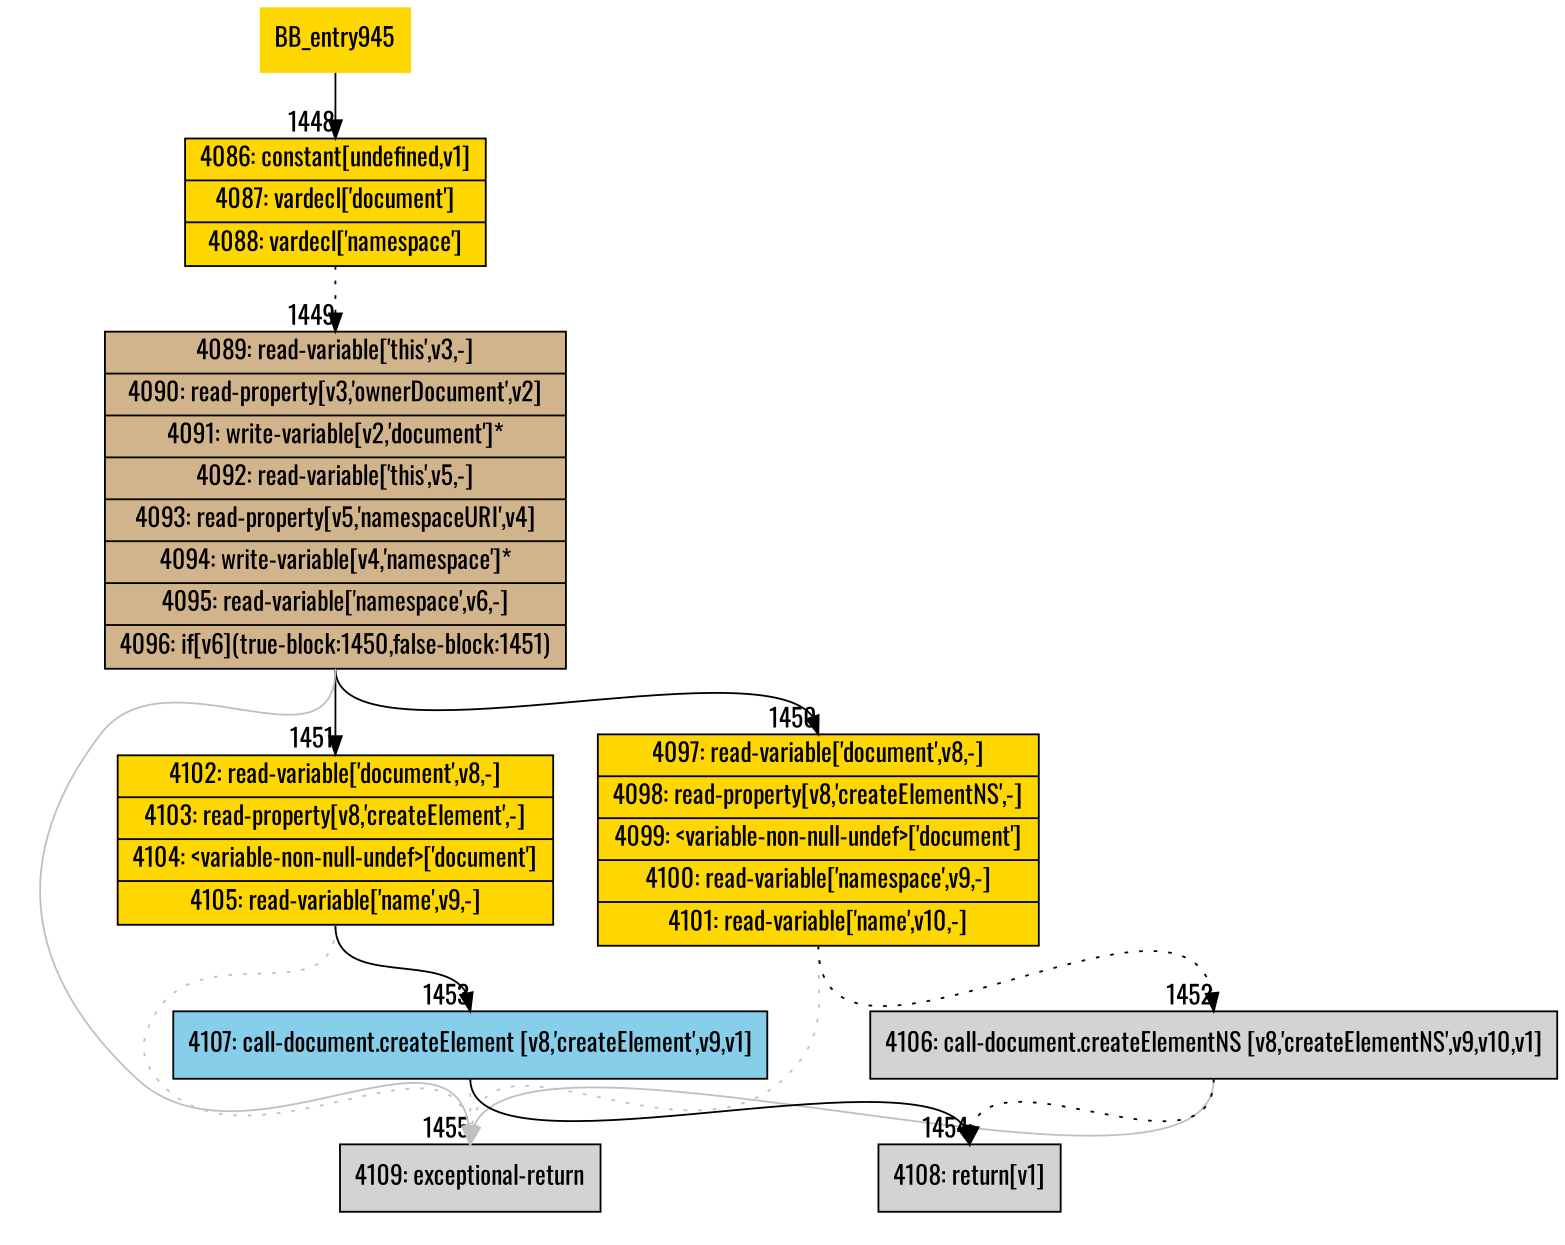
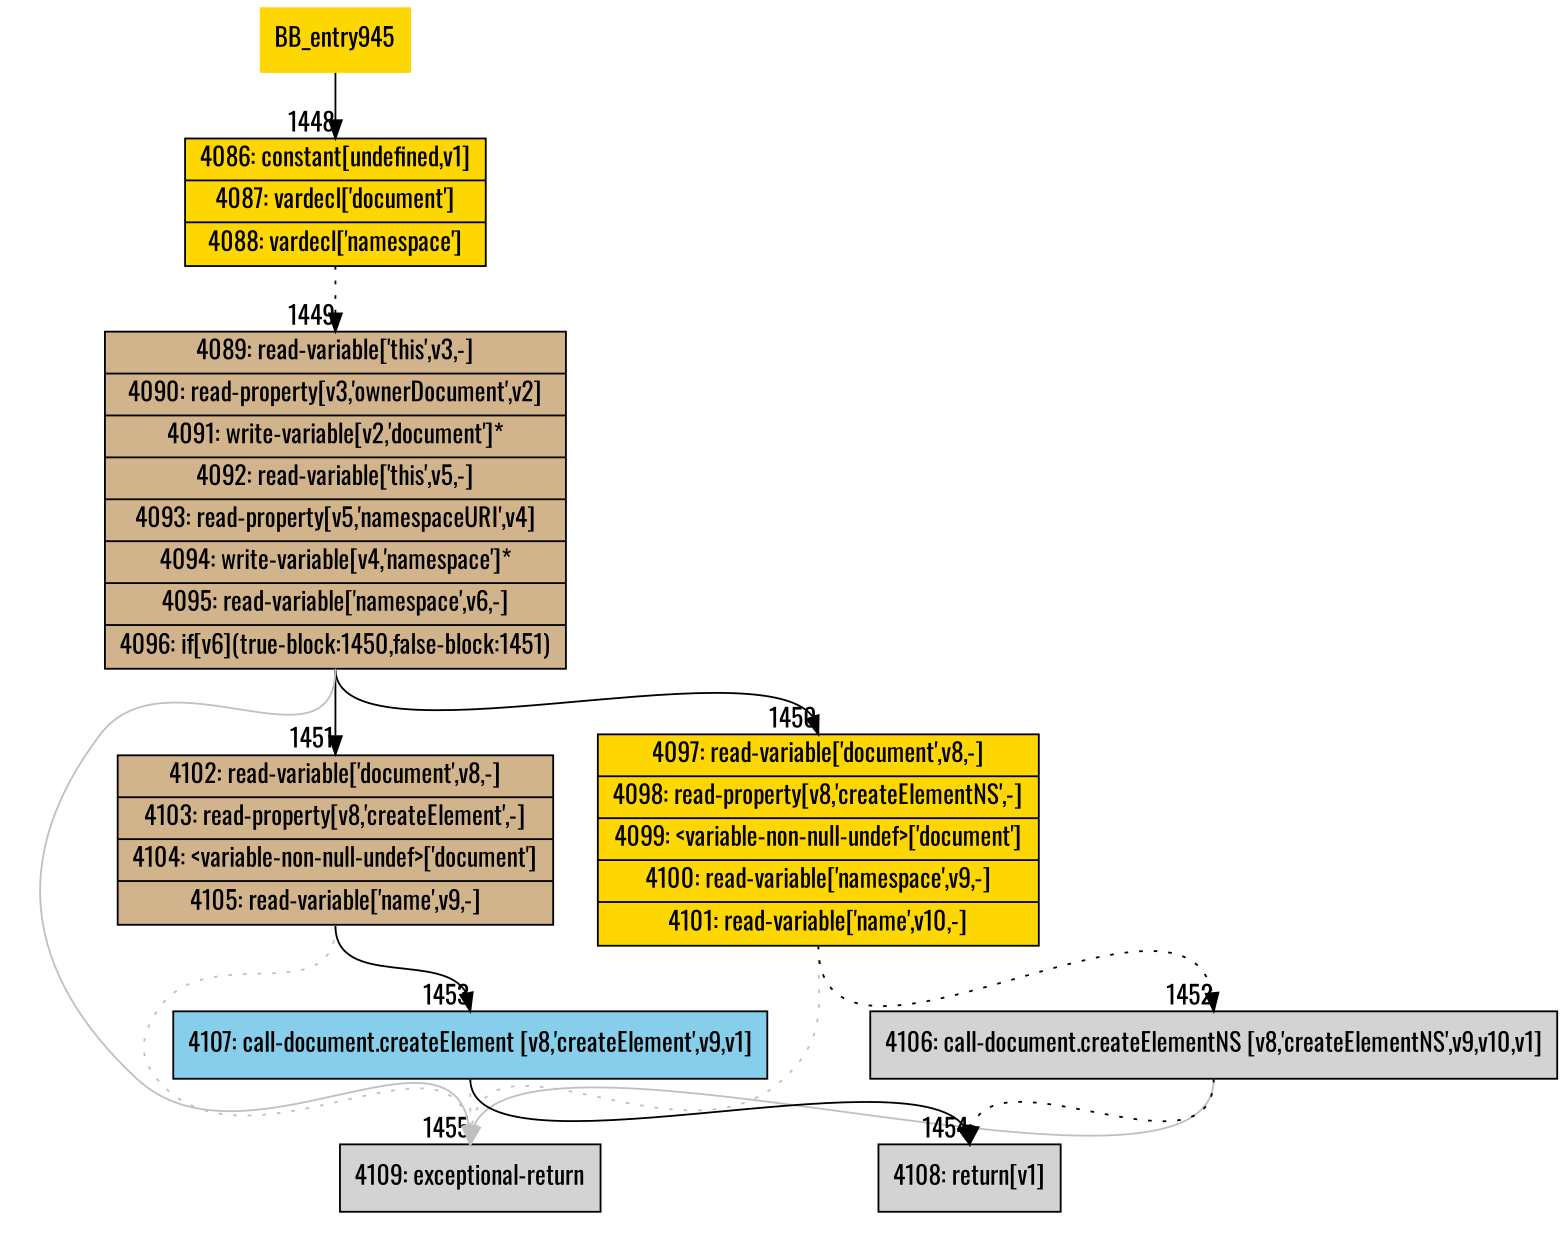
node "4102: read-variable['document',v8,-]": fillcolor gold -> tan
